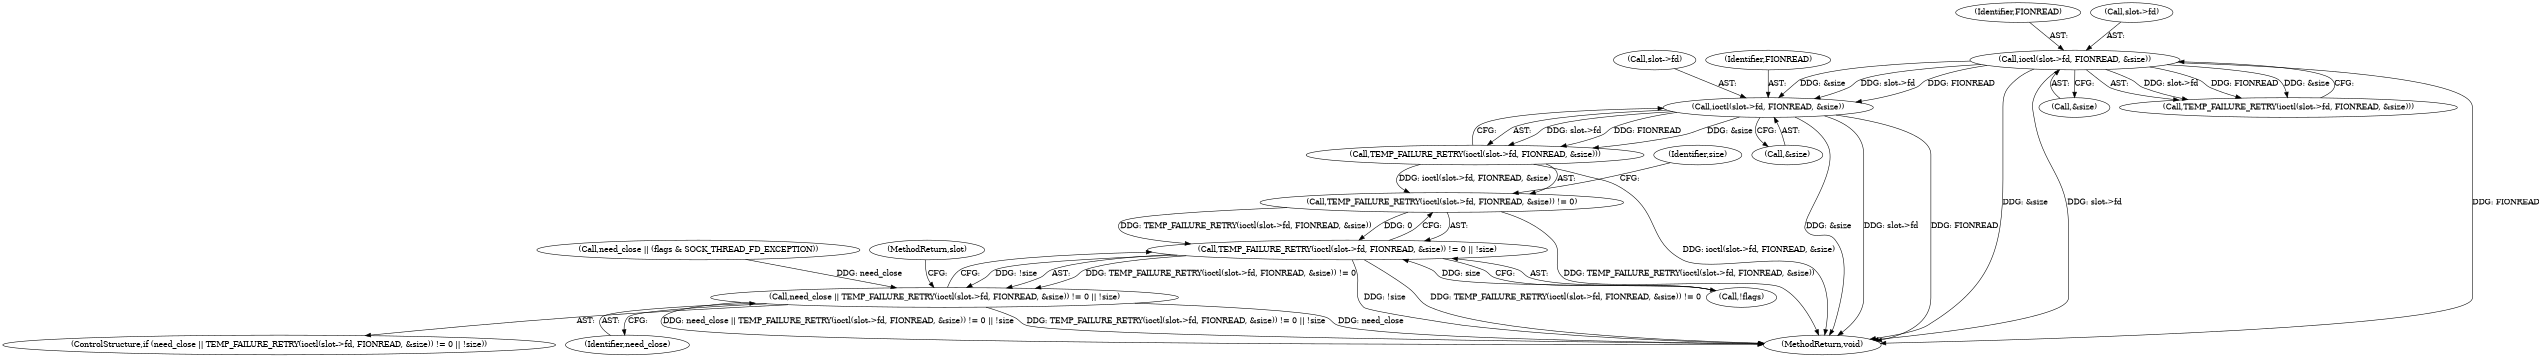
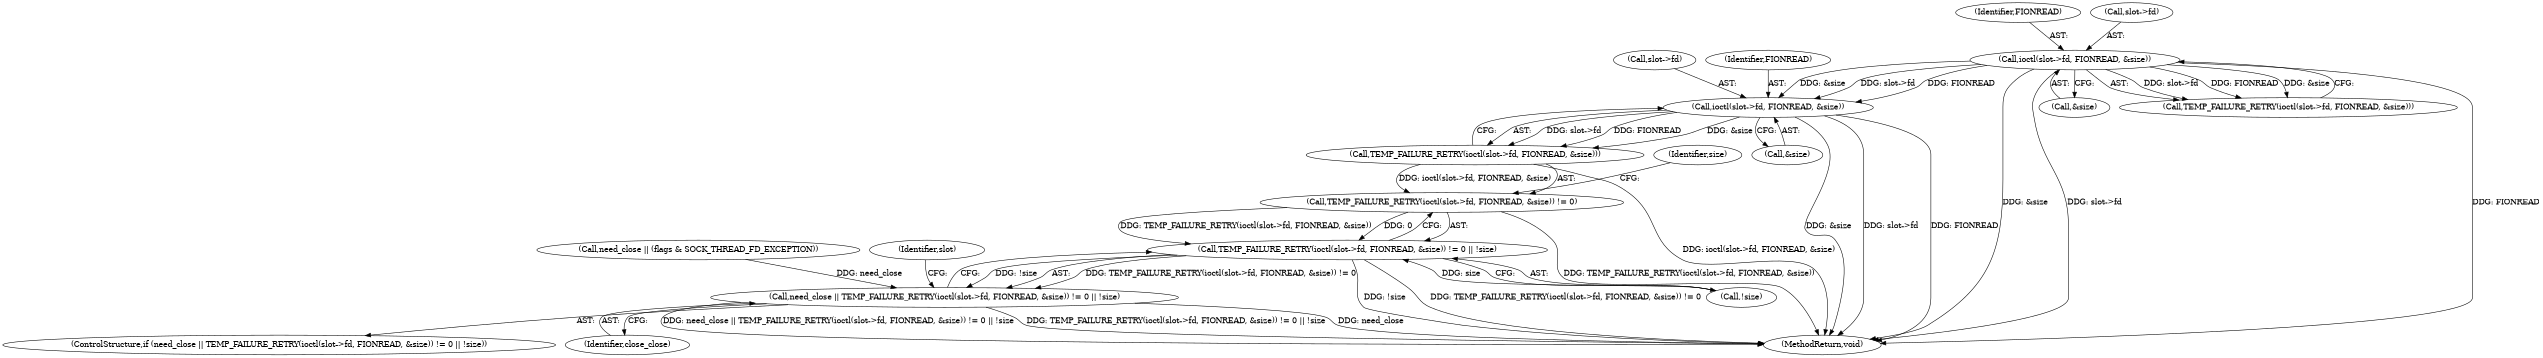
node "(MethodReturn,slot)": label "(MethodReturn,slot)" -> "(Identifier,slot)"
node "(Call,!flags)": label "(Call,!flags)" -> "(Call,!size)"
node "(Identifier,need_close)": label "(Identifier,need_close)" -> "(Identifier,close_close)"
